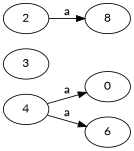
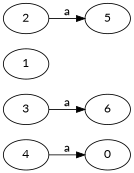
node "8": label "8" -> "5"
node "1": added
edge "4" -> "6": now "3" -> "6"
